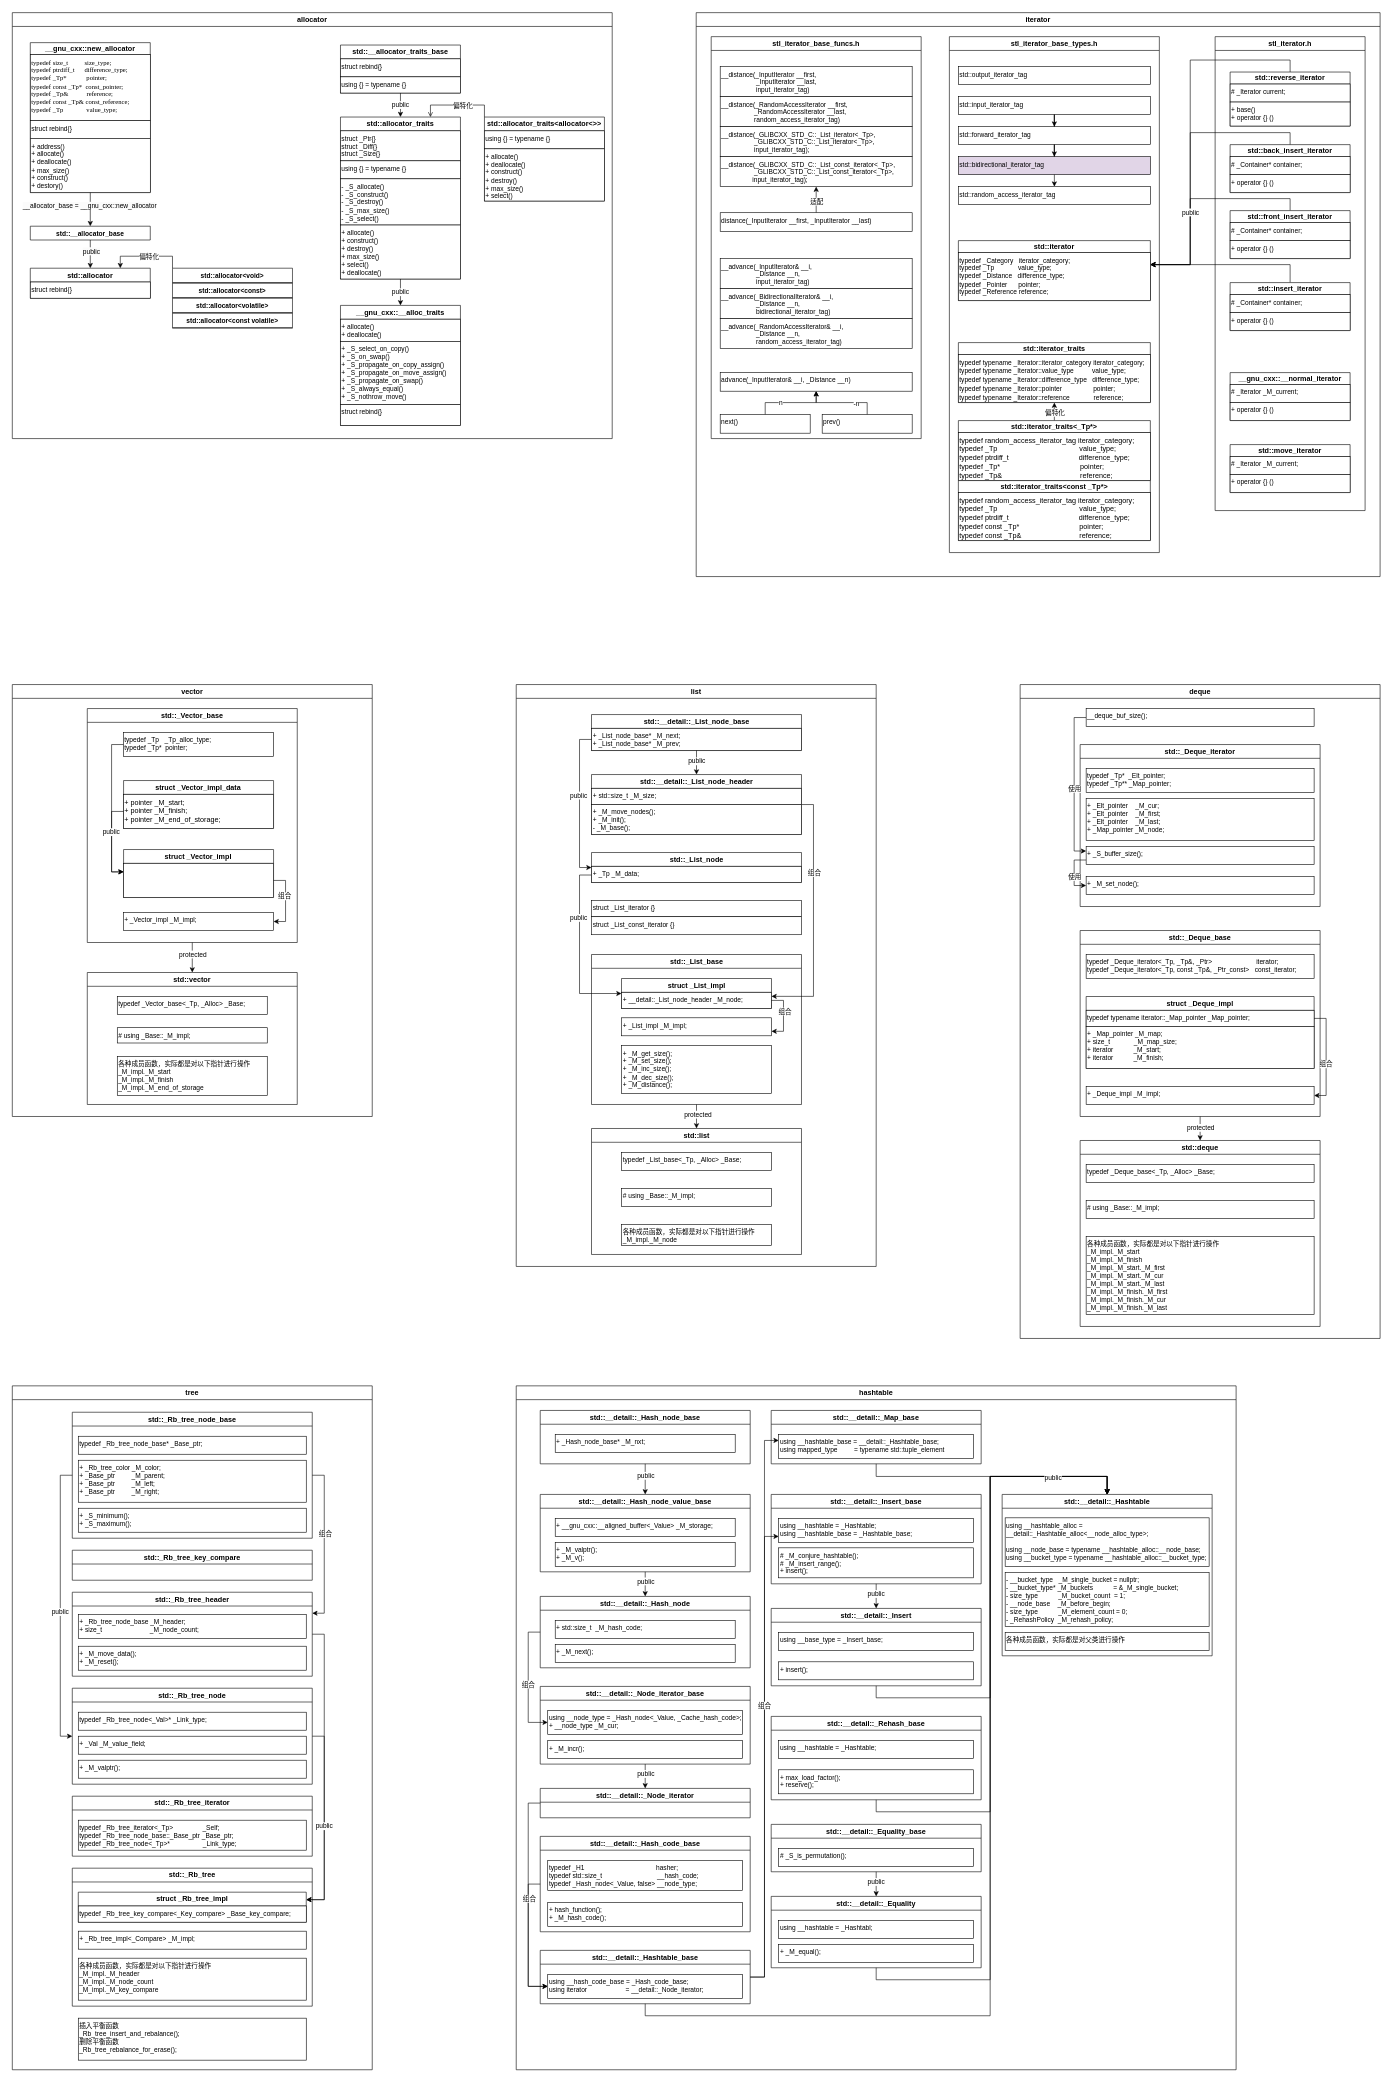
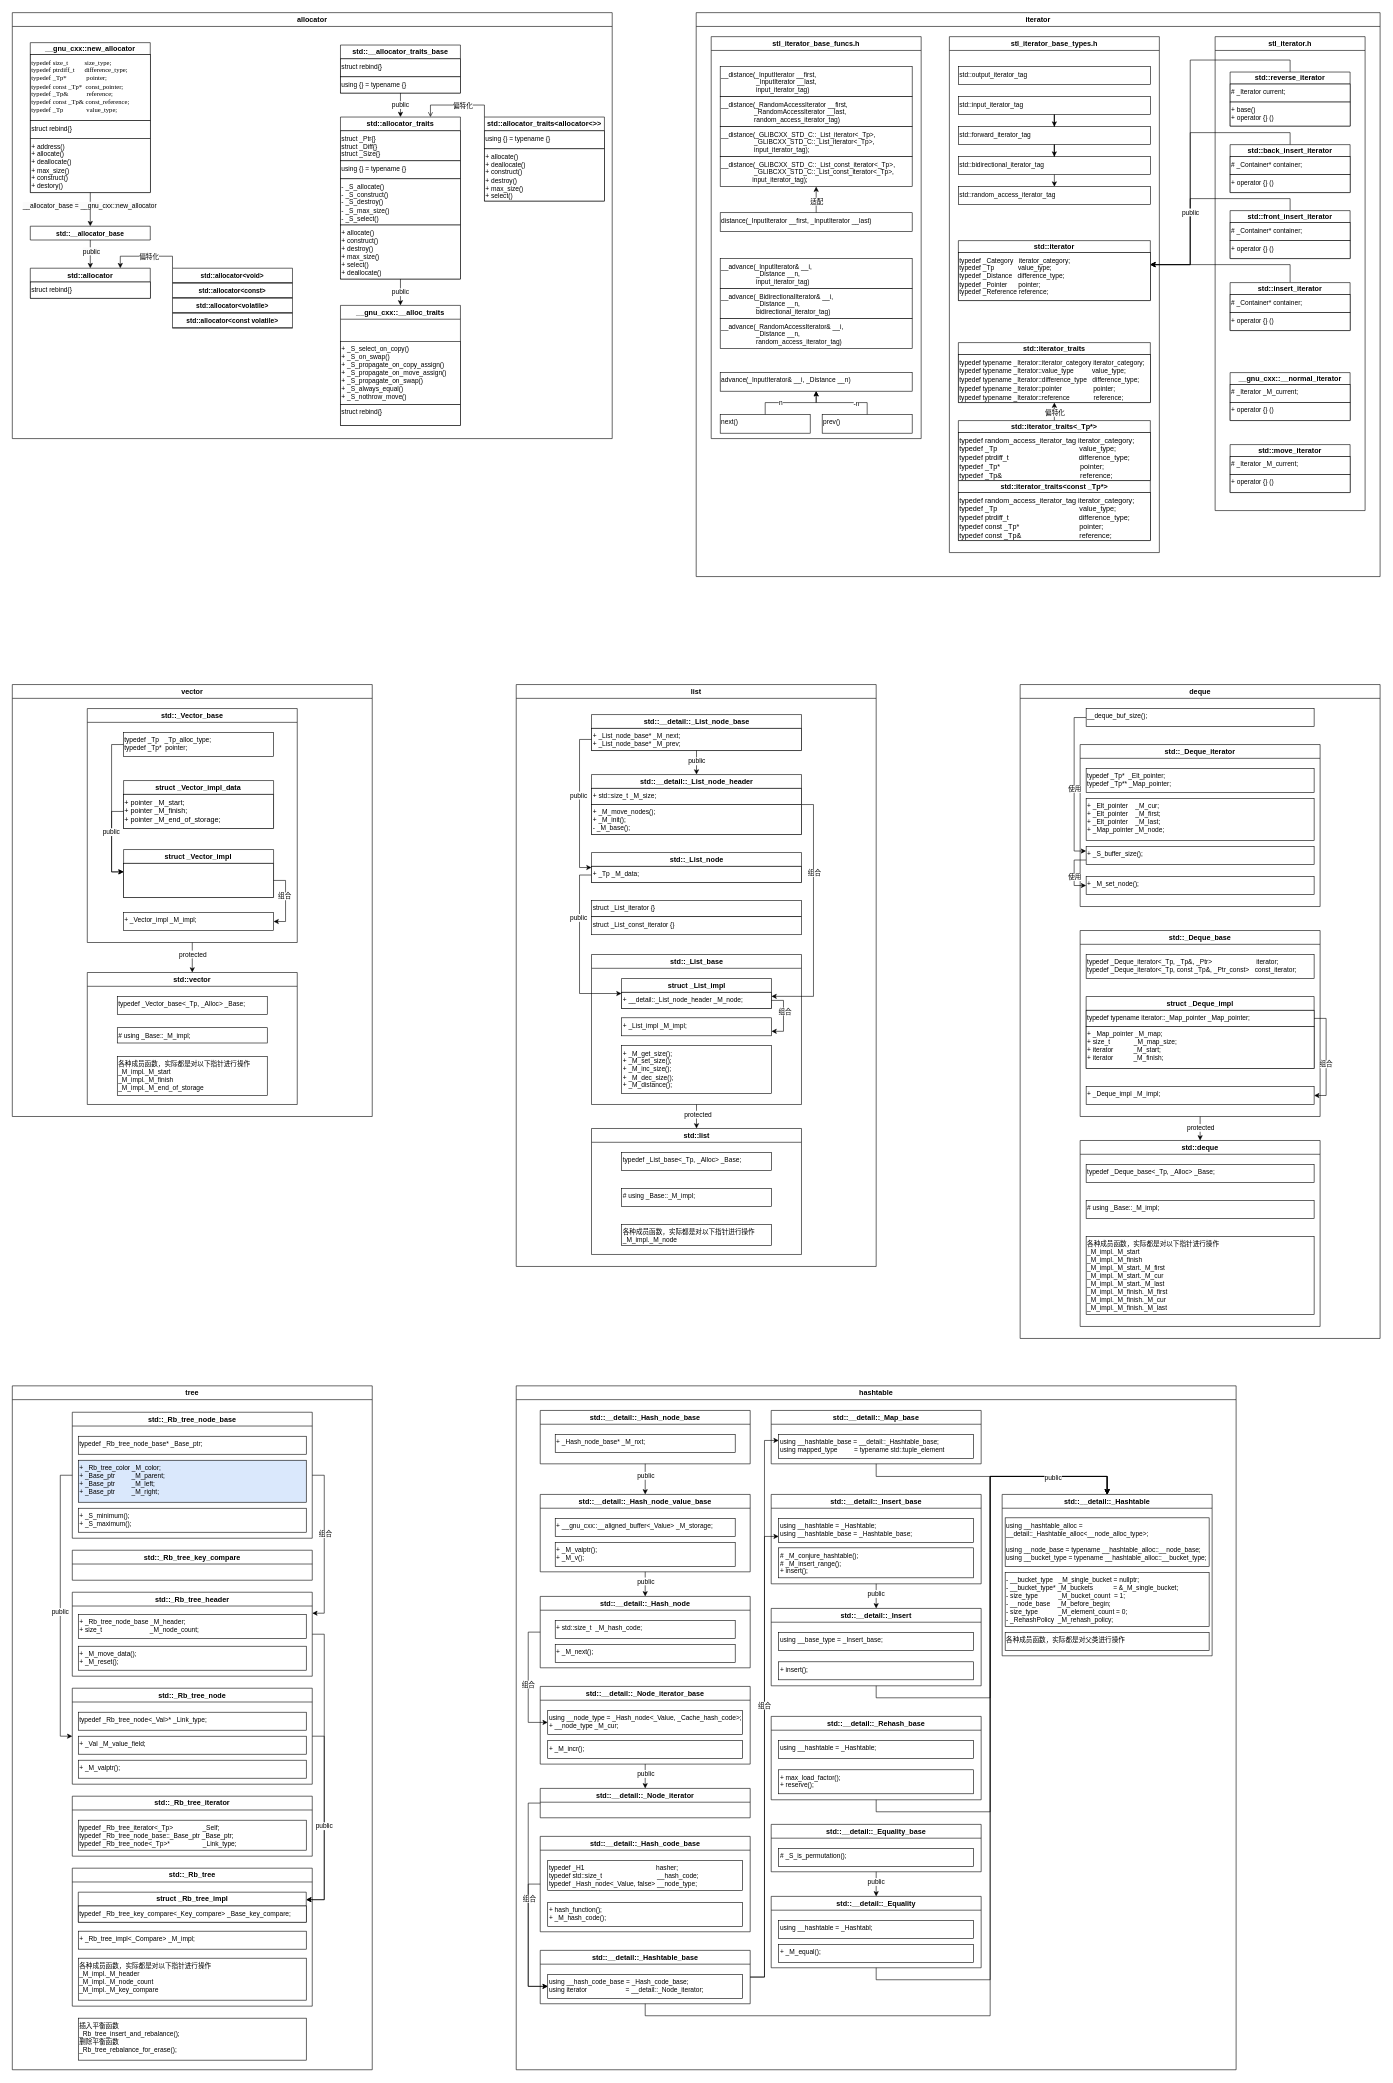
node "std::bidirectional_iterator_tag": fillcolor #e1d5e7 -> #ffffff
node "+ allocate()+ deallocate()": removed
node "+ _Rb_tree_color _M_color; + _Base_ptr _M_parent; + _Base_ptr _M_left; + _Base_ptr _M_right;": fillcolor #ffffff -> #dae8fc
